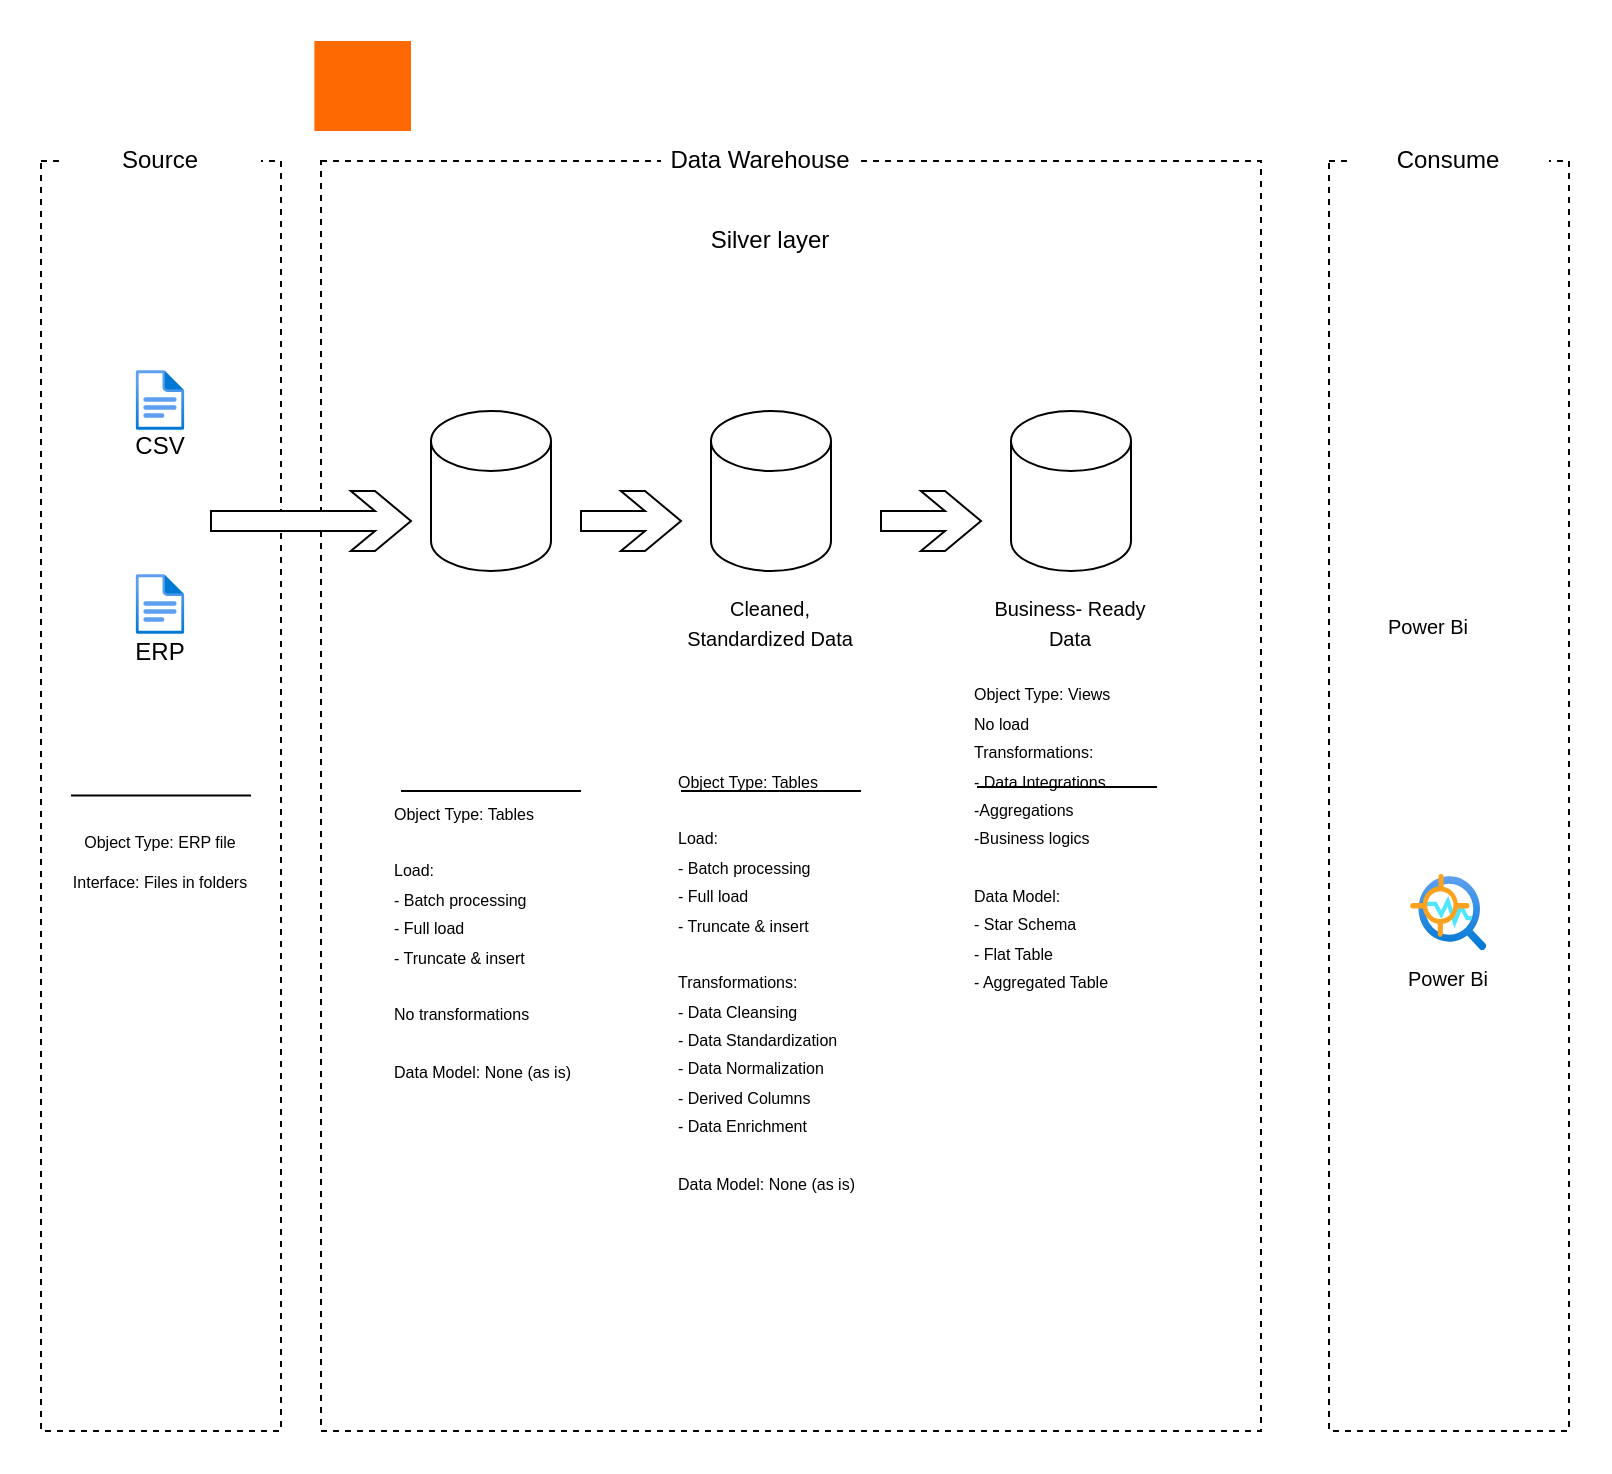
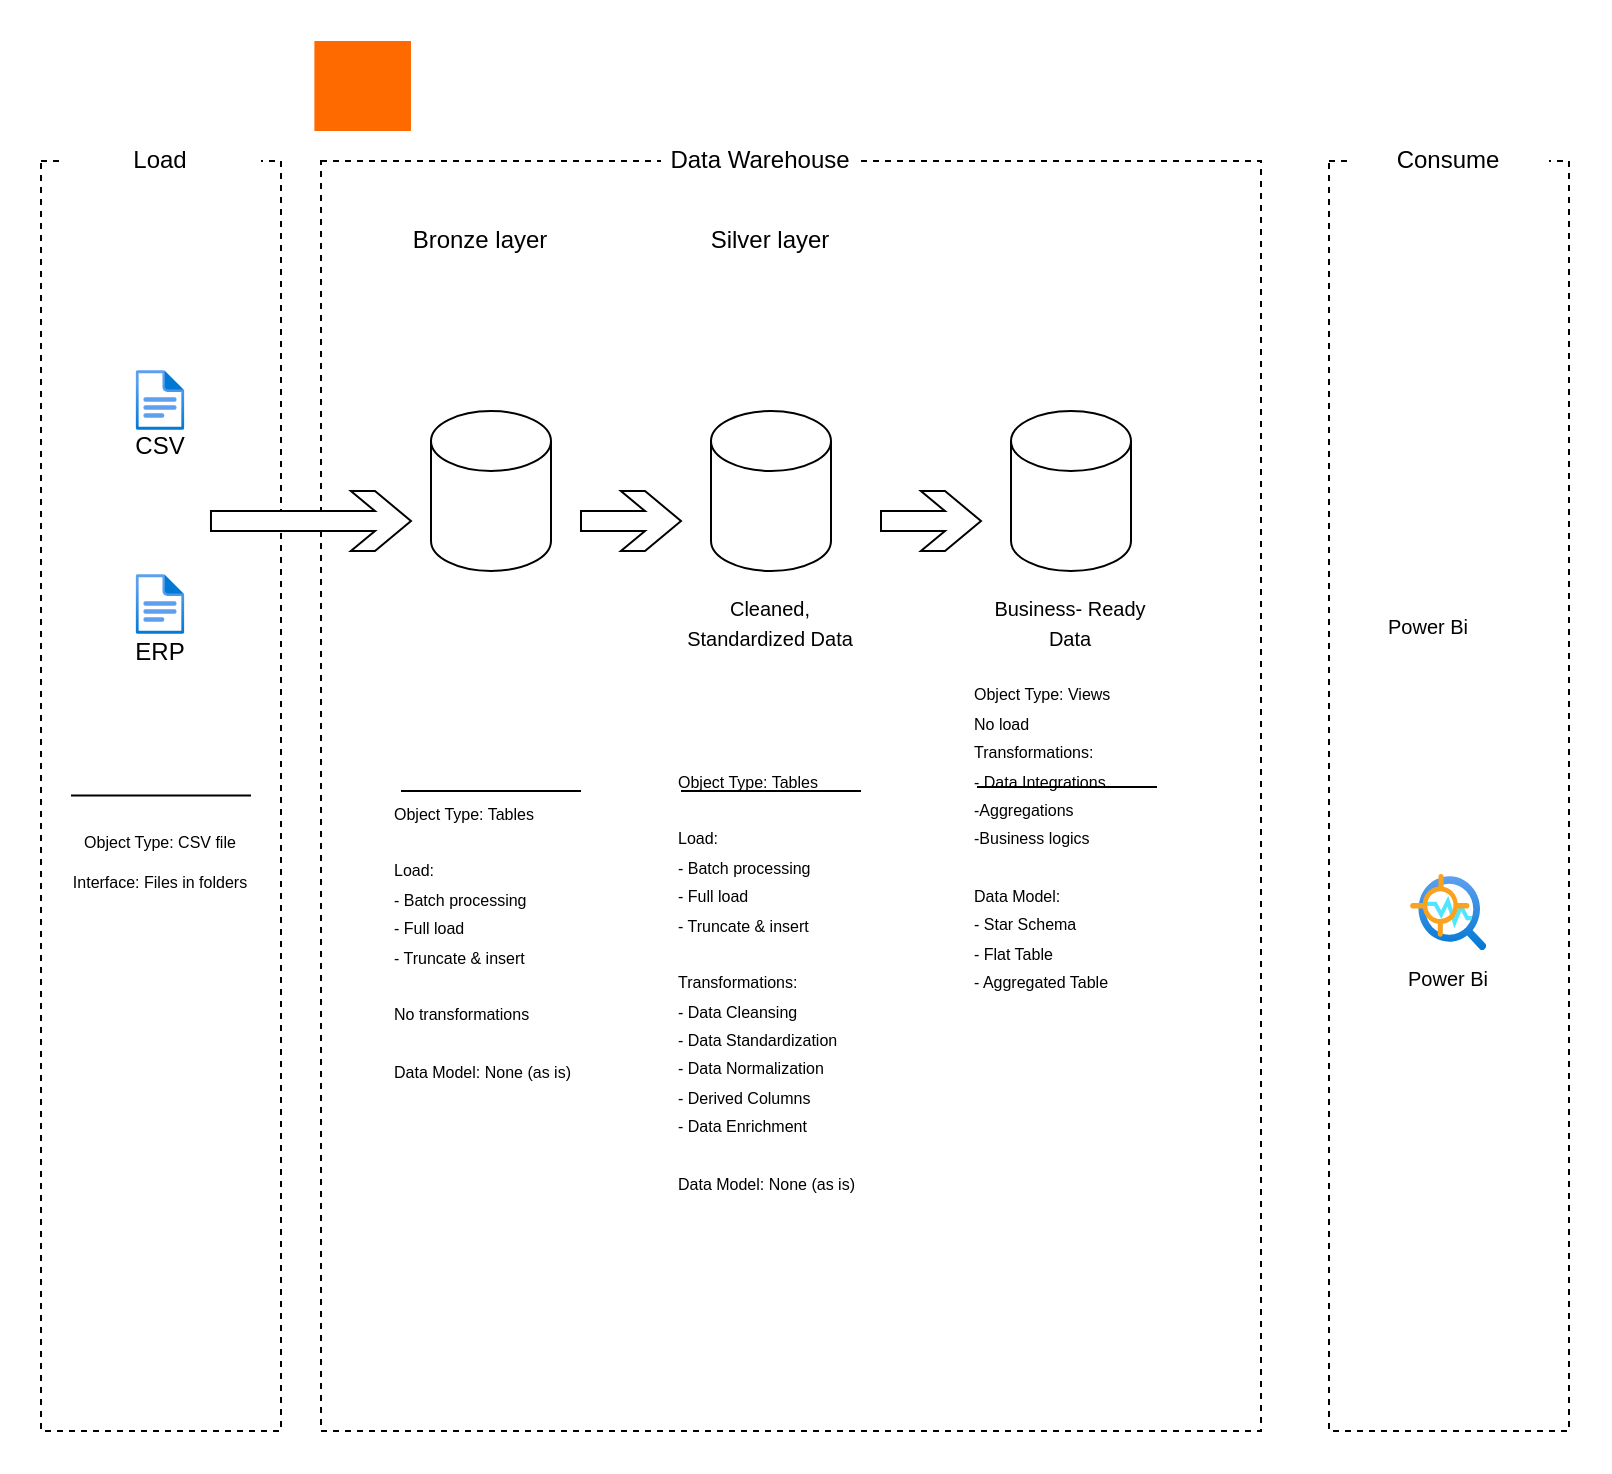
node "Source": label "Source" -> "Load"
node "Bronze layer": added
node "Object Type: ERP file": label "Object Type: ERP file" -> "Object Type: CSV file"
